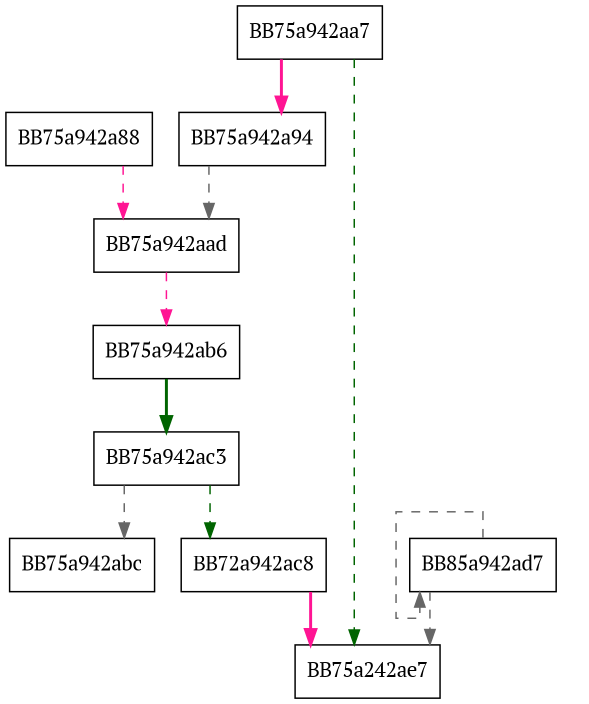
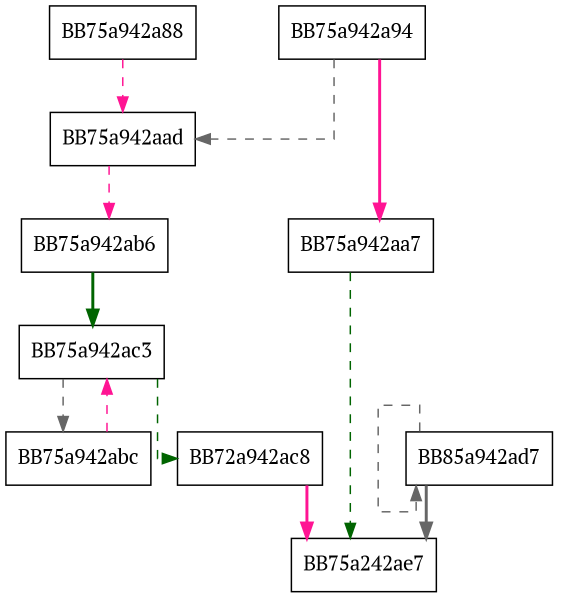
edge "BB75a942aa7" -> "BB75a942a94": reversed
edge "BB75a942abc" -> "BB75a942ac3": added
edge "BB85a942ad7" -> "BB75a242ae7": style dashed -> bold
